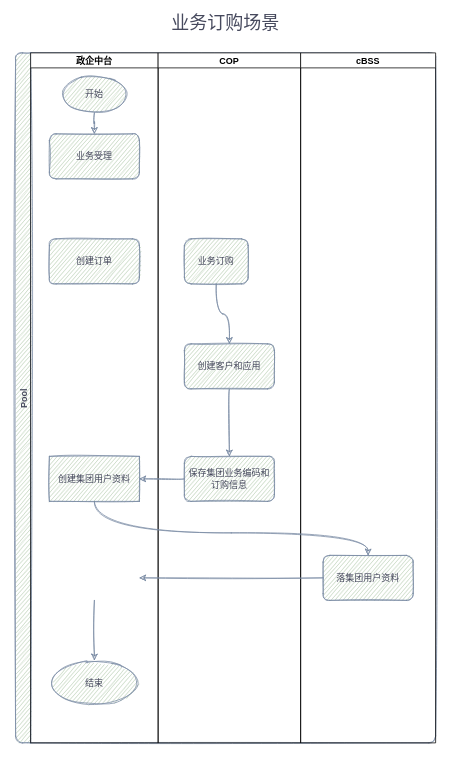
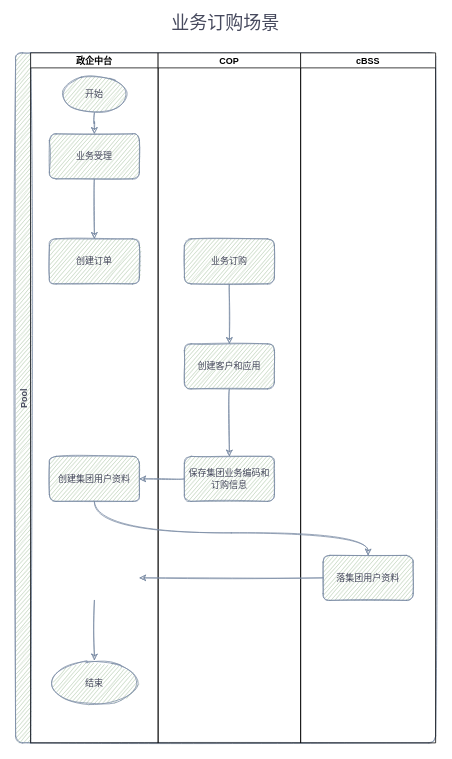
edge "业务受理" -> "创建订单": added
node "业务订购": size 64x45 -> 90x45
node "创建集团用户资料": shape rectangle -> rounded rectangle
